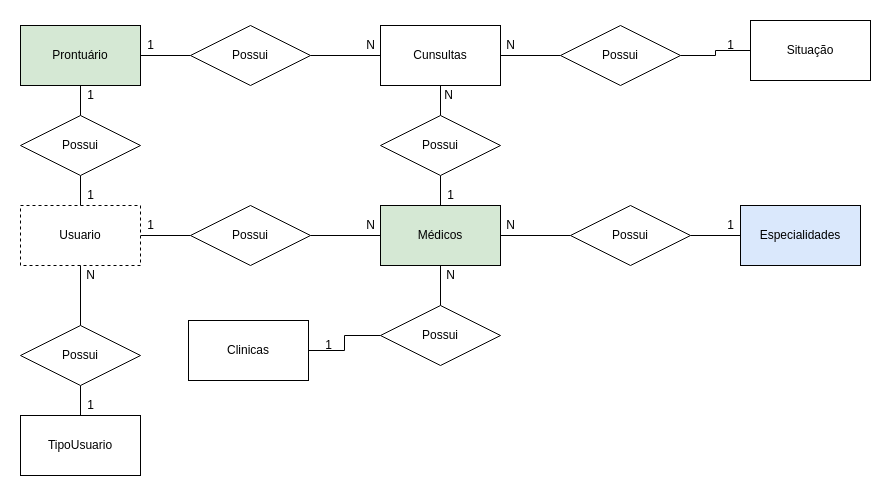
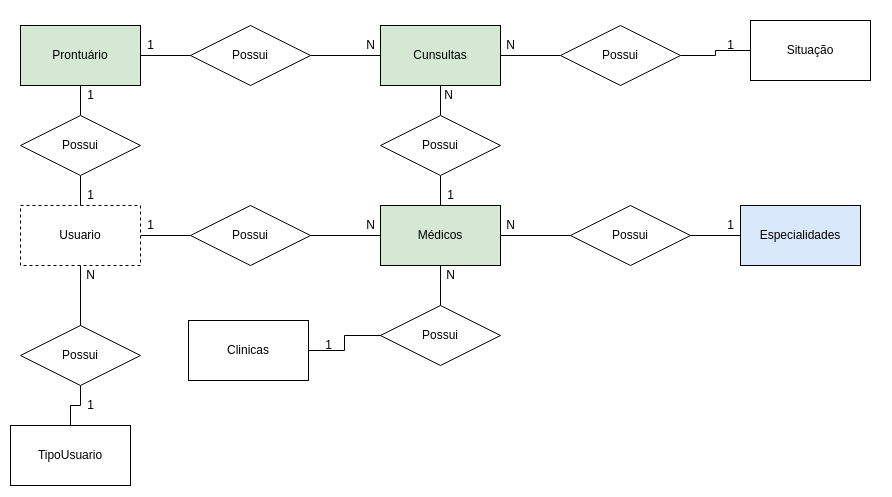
node "Cunsultas": fillcolor #ffffff -> #d5e8d4
node "TipoUsuario": moved (81, 446) -> (71, 456)
